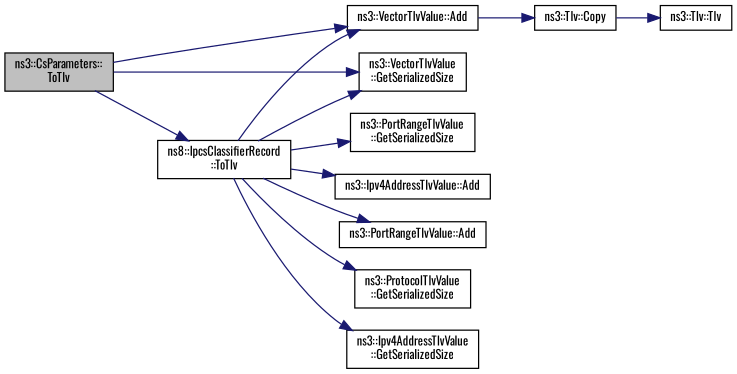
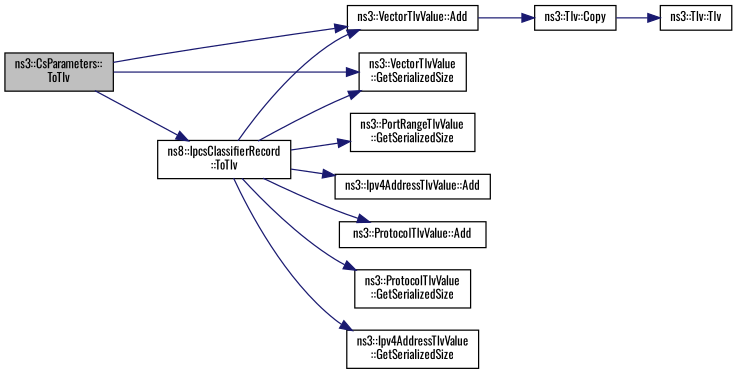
node "ns3::PortRangeTlvValue::Add": label "ns3::PortRangeTlvValue::Add" -> "ns3::ProtocolTlvValue::Add"
